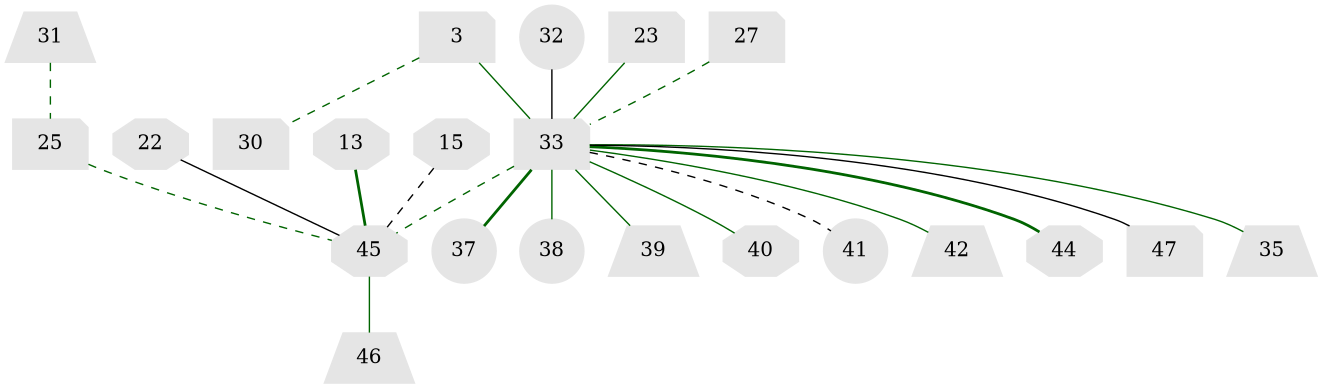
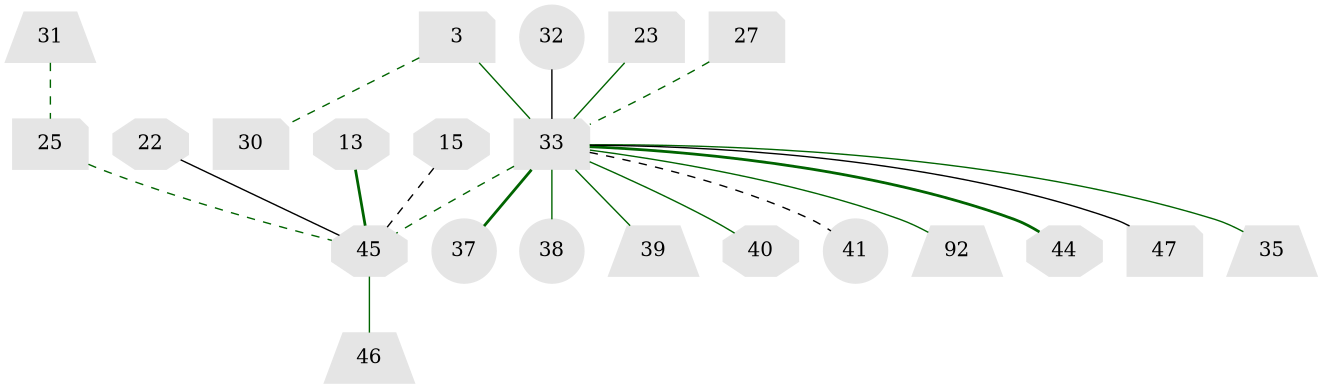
node "42": label "42" -> "92"
